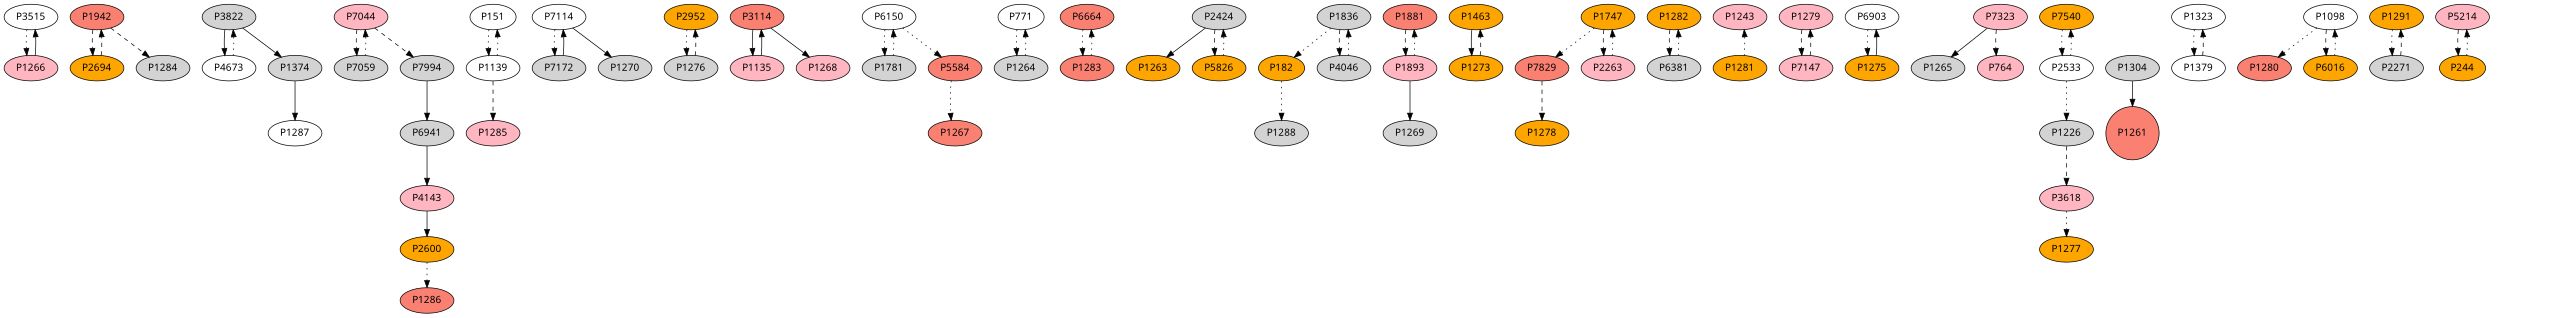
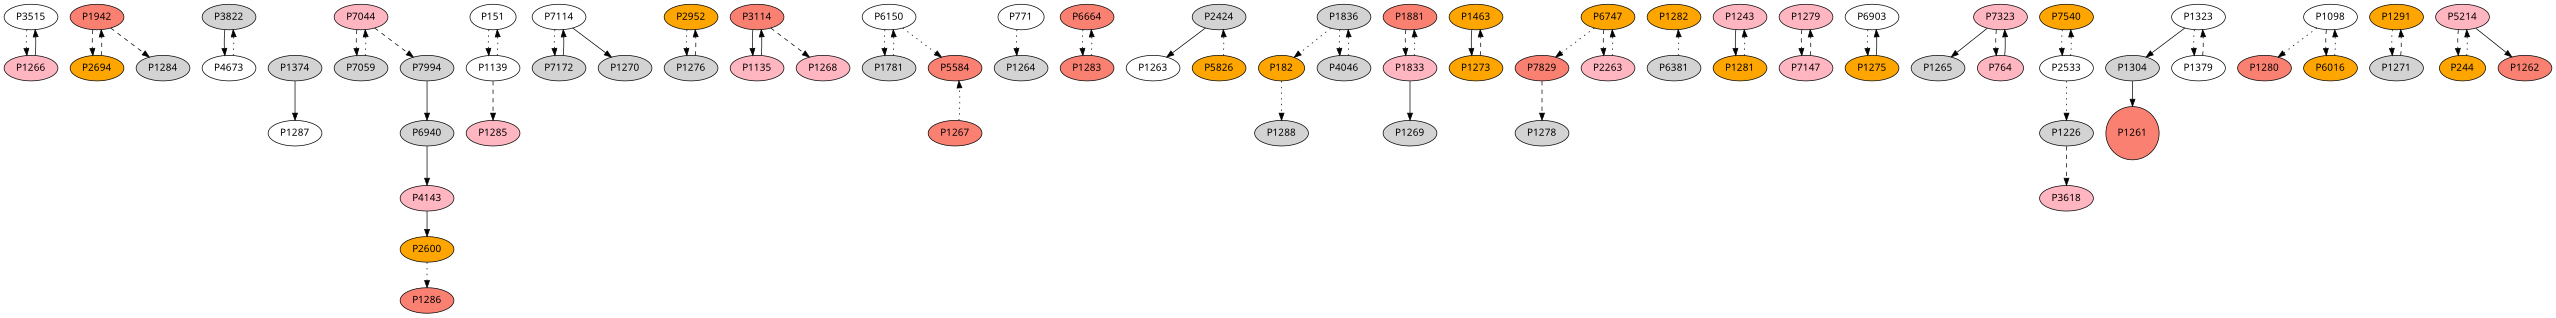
node "P1747": label "P1747" -> "P6747"
edge "P2424" -> "P5826": removed
edge "P1836" -> "P4046": style dashed -> dotted
edge "P1282" -> "P6381": removed
edge "P1243" -> "P1281": added
edge "P3822" -> "P1374": removed
edge "P3114" -> "P1268": style solid -> dashed
edge "P1323" -> "P1304": added
edge "P1264" -> "P771": removed
edge "P764" -> "P7323": added
node "P1263": fillcolor orange -> white
node "P1893": label "P1893" -> "P1833"
node "P2271": label "P2271" -> "P1271"
node "P1262": added
edge "P5584" -> "P1267": reversed
node "P6941": label "P6941" -> "P6940"
node "P1278": fillcolor orange -> lightgrey
node "P1277": removed
